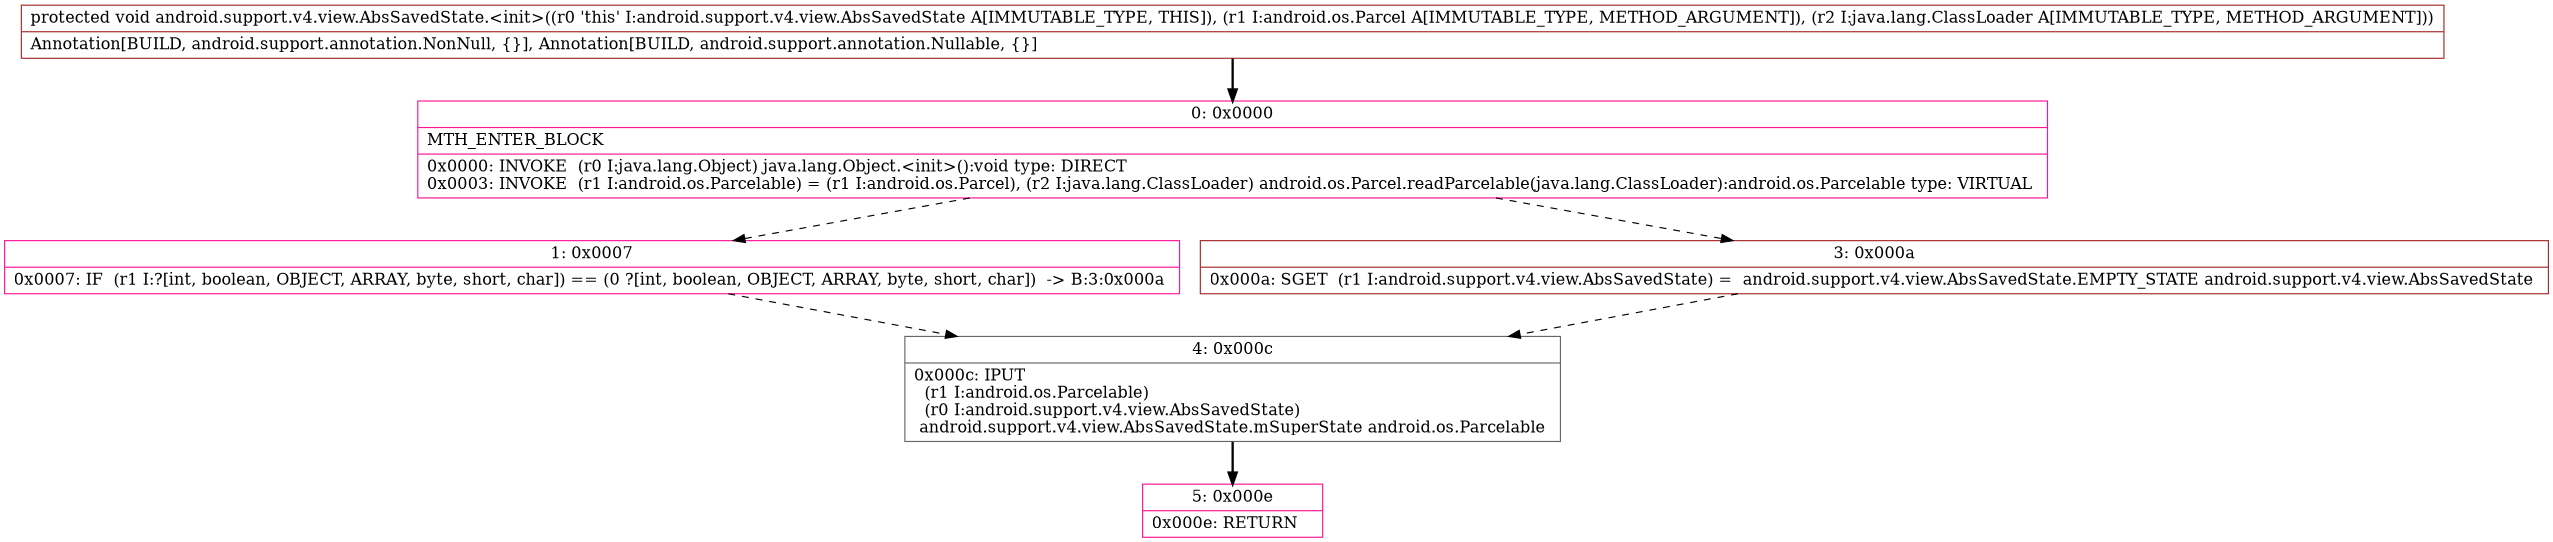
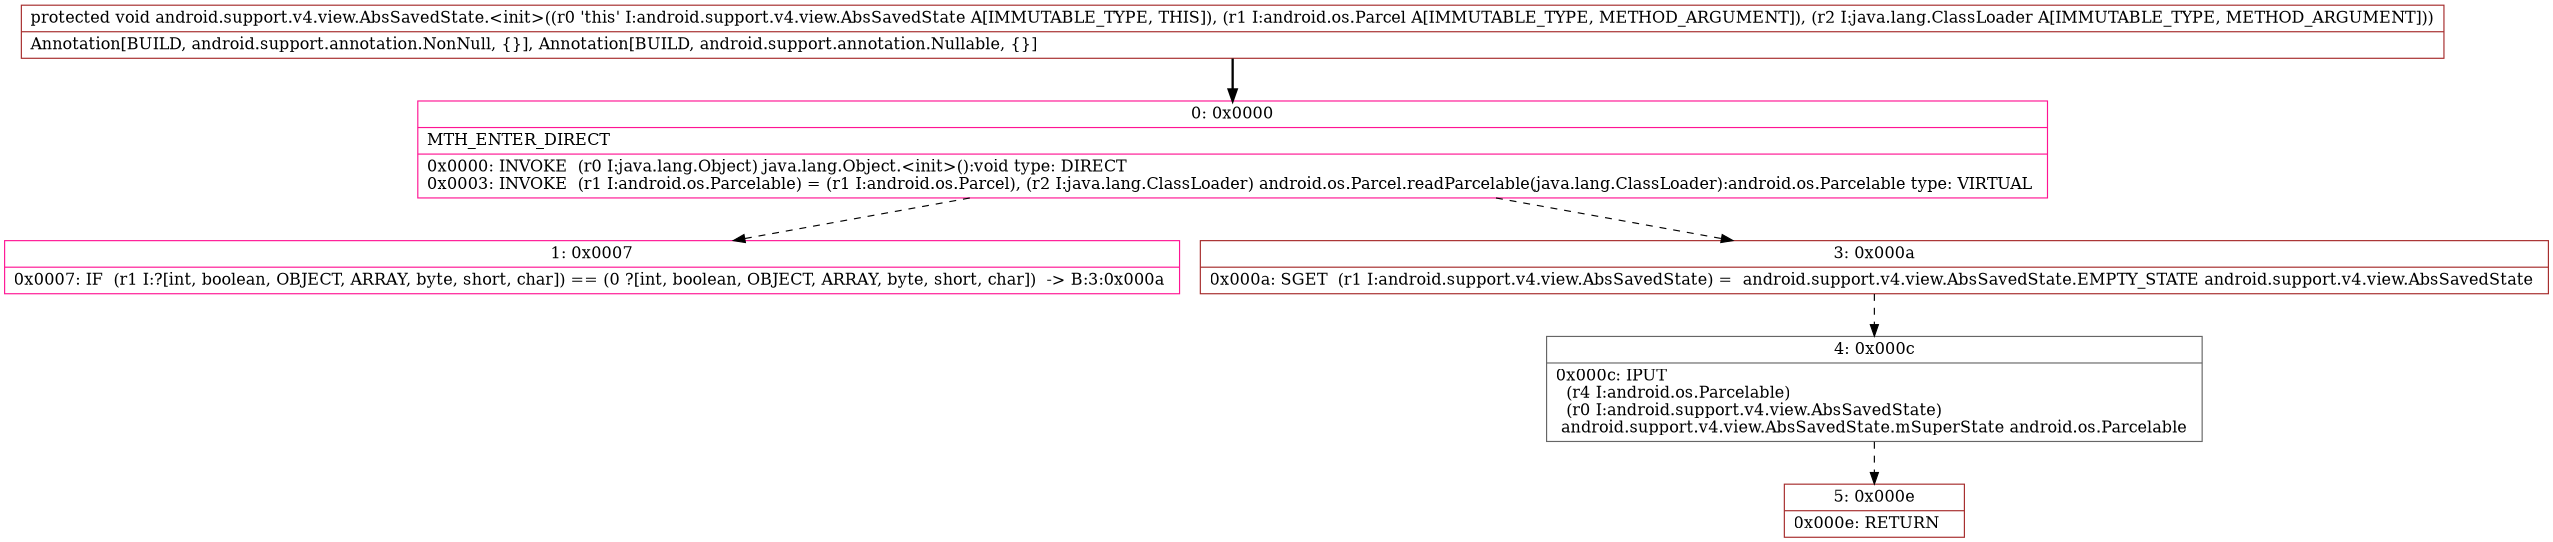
node "0: 0x0000": text "MTH_ENTER_BLOCK" -> "MTH_ENTER_DIRECT"
edge "1: 0x0007" -> "4: 0x000c": removed
node "4: 0x000c": text "(r1 I:android.os.Parcelable)" -> "(r4 I:android.os.Parcelable)"
edge "4: 0x000c" -> "5: 0x000e": style bold -> dashed
node "5: 0x000e": color deeppink -> brown
